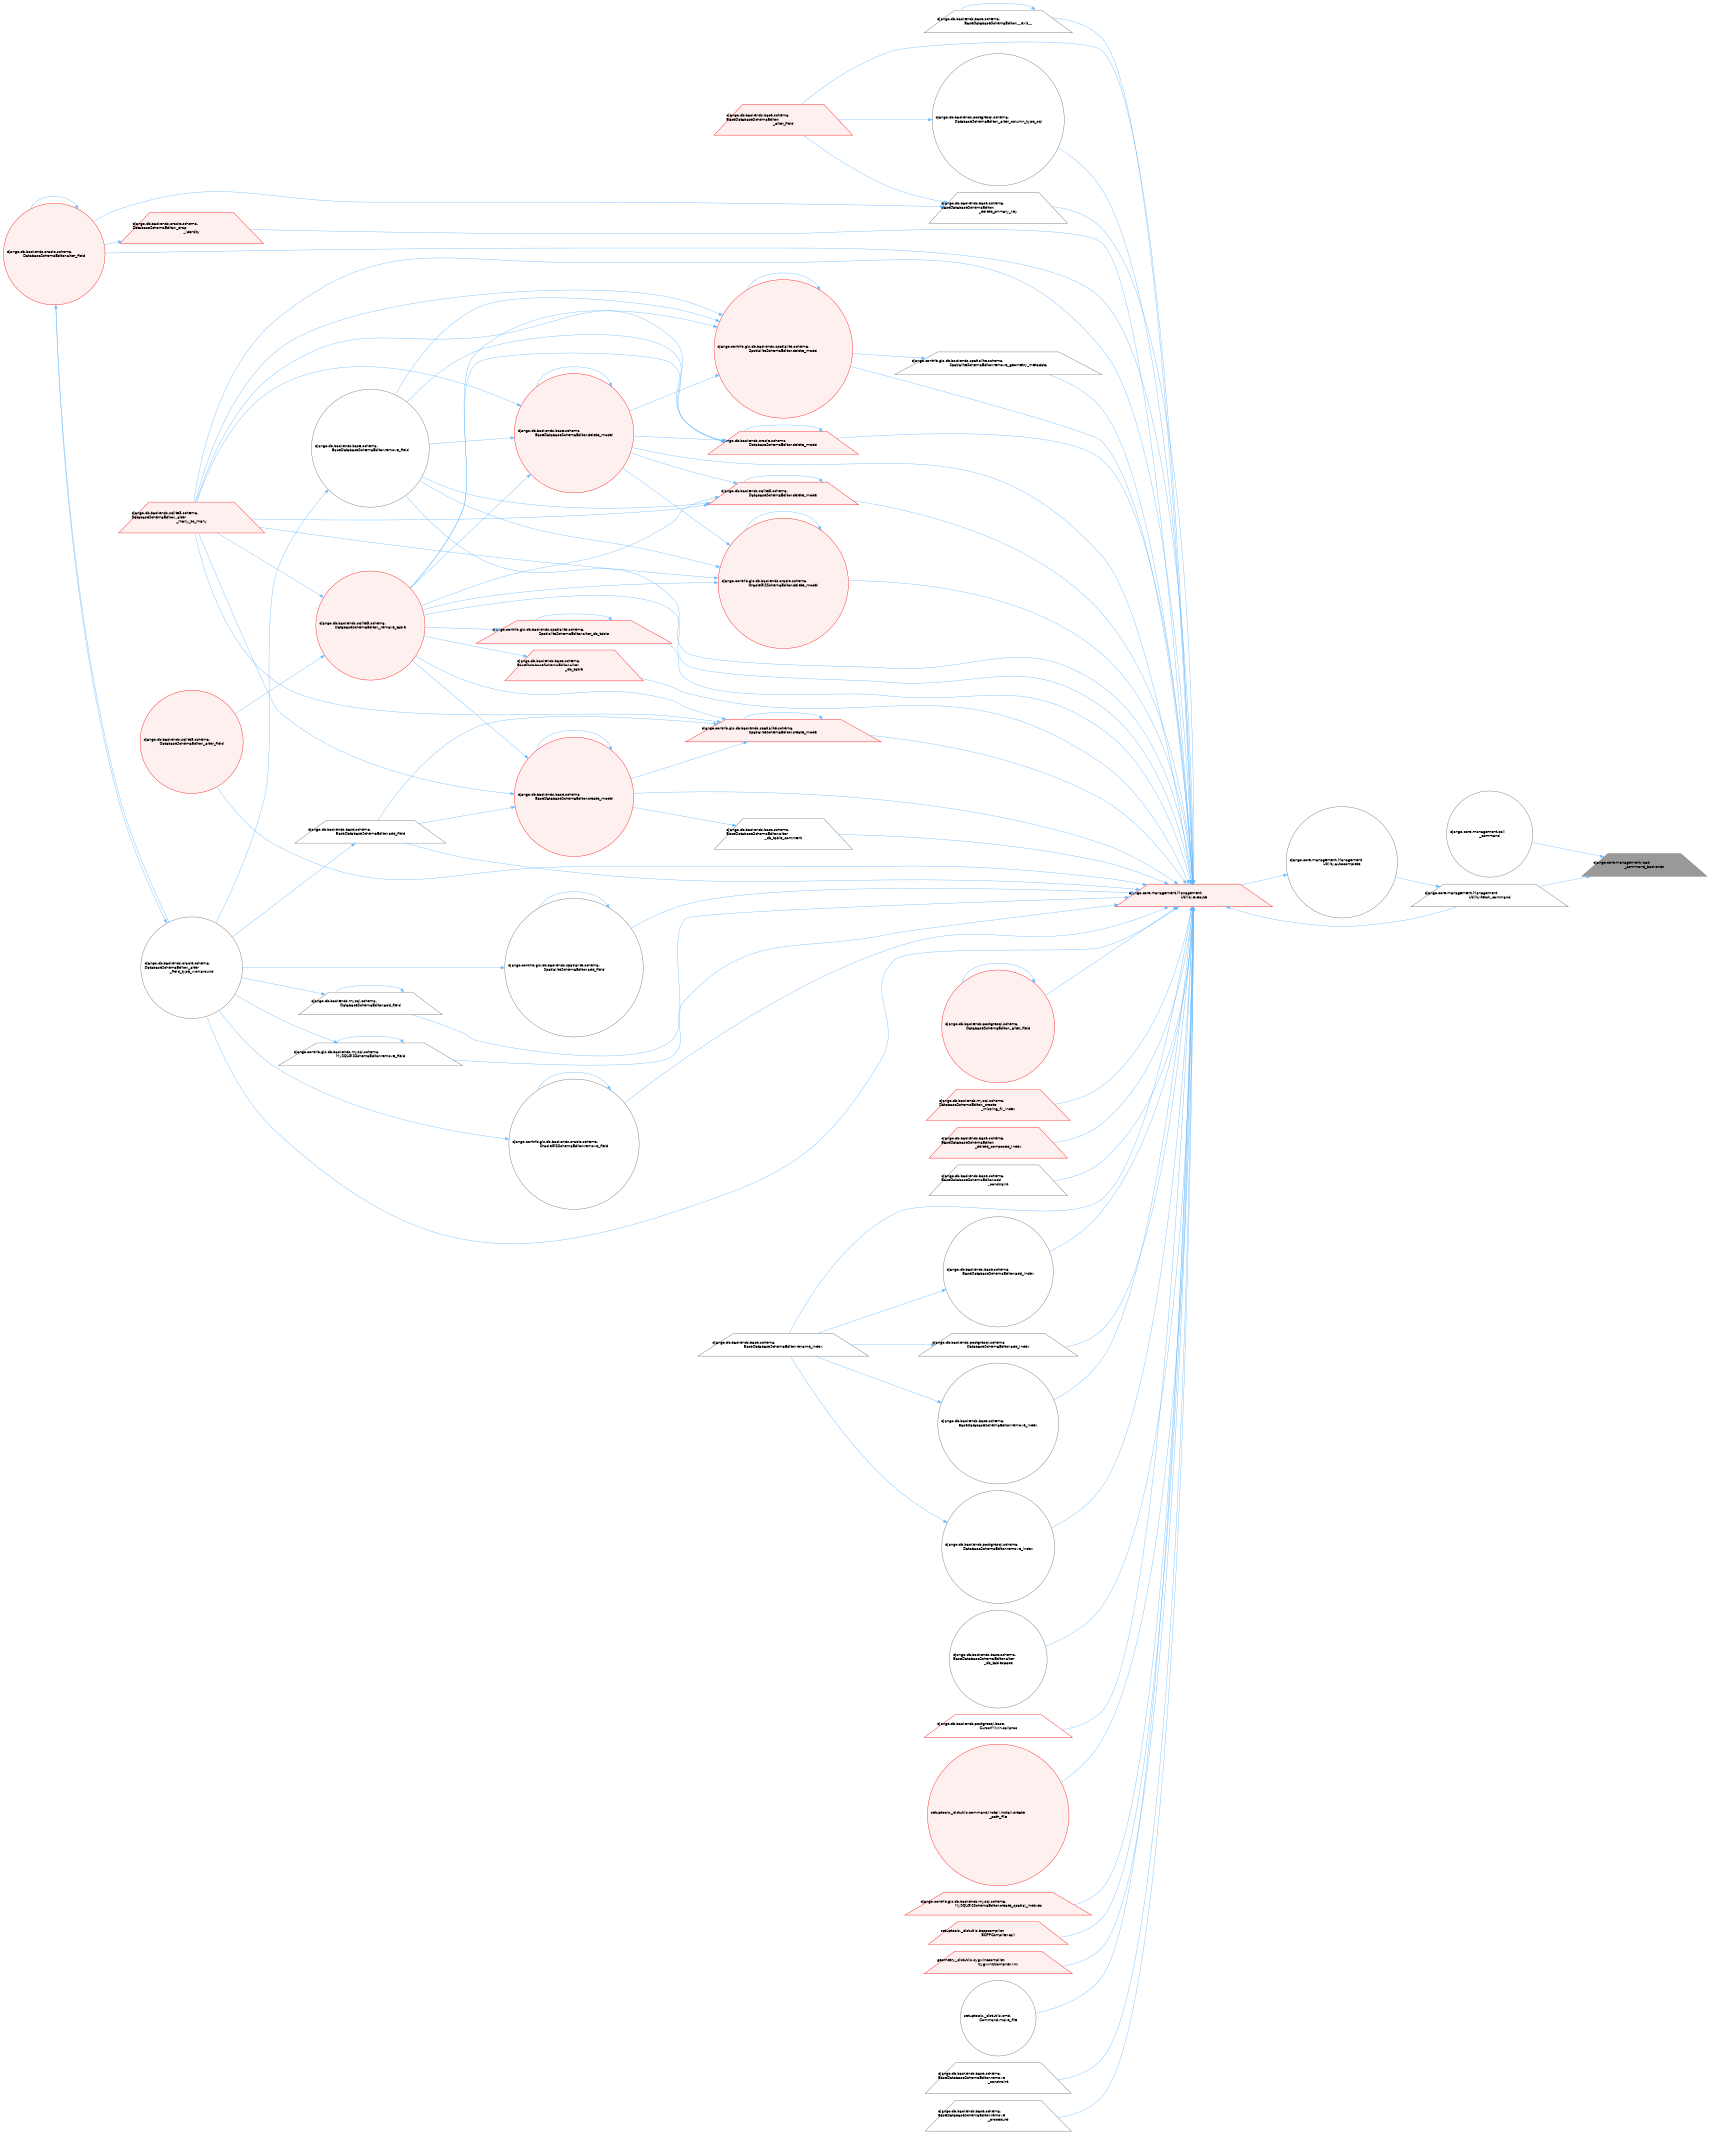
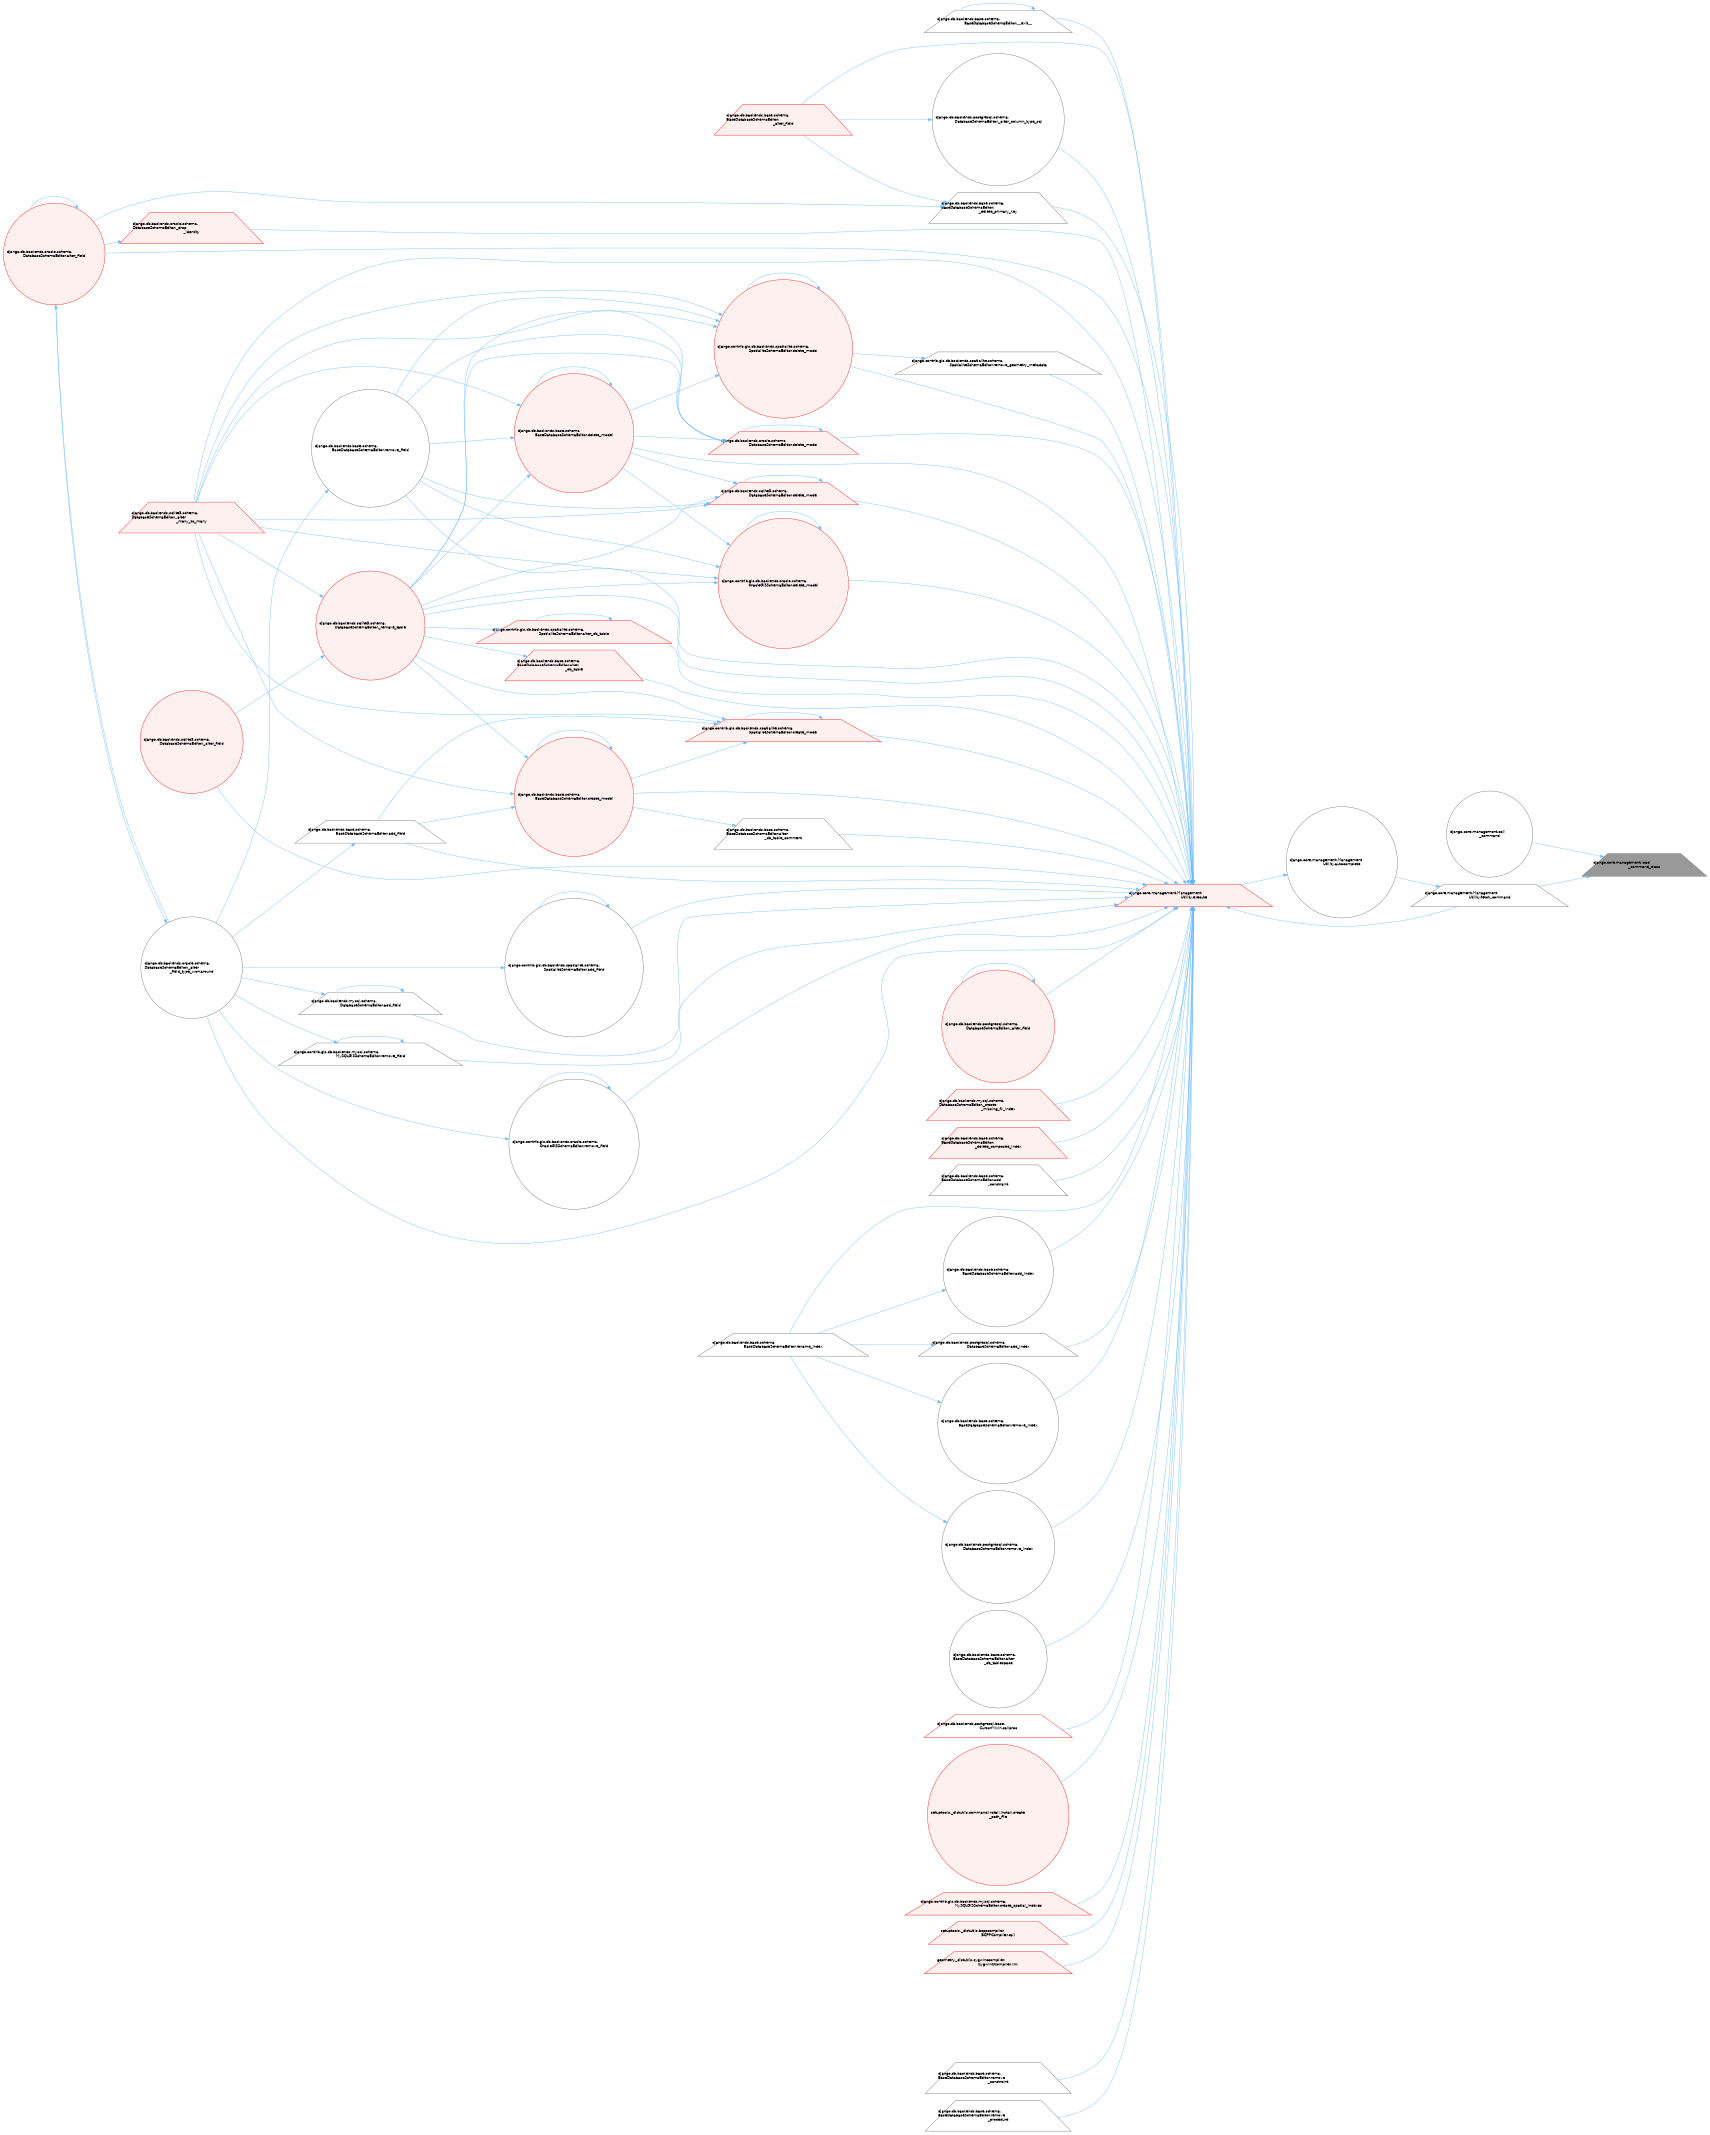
node "django.core.management.load _command_backends": label "django.core.management.load _command_backends" -> "django.core.management.load _command_class"
node "setuptools._distutils.cmd. Command.make_file": removed
